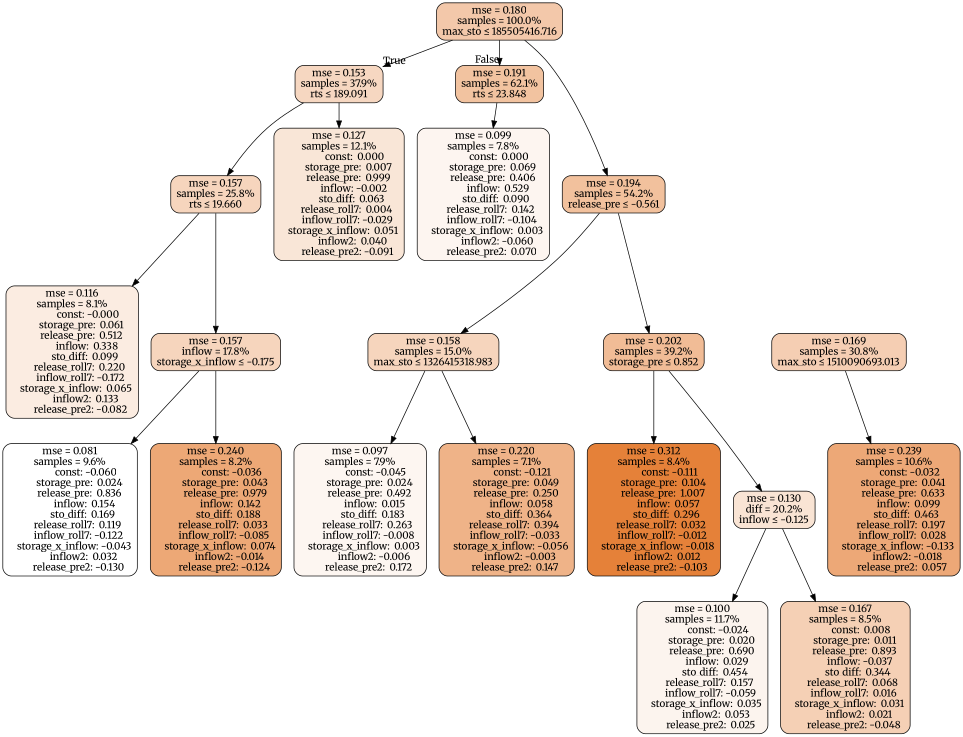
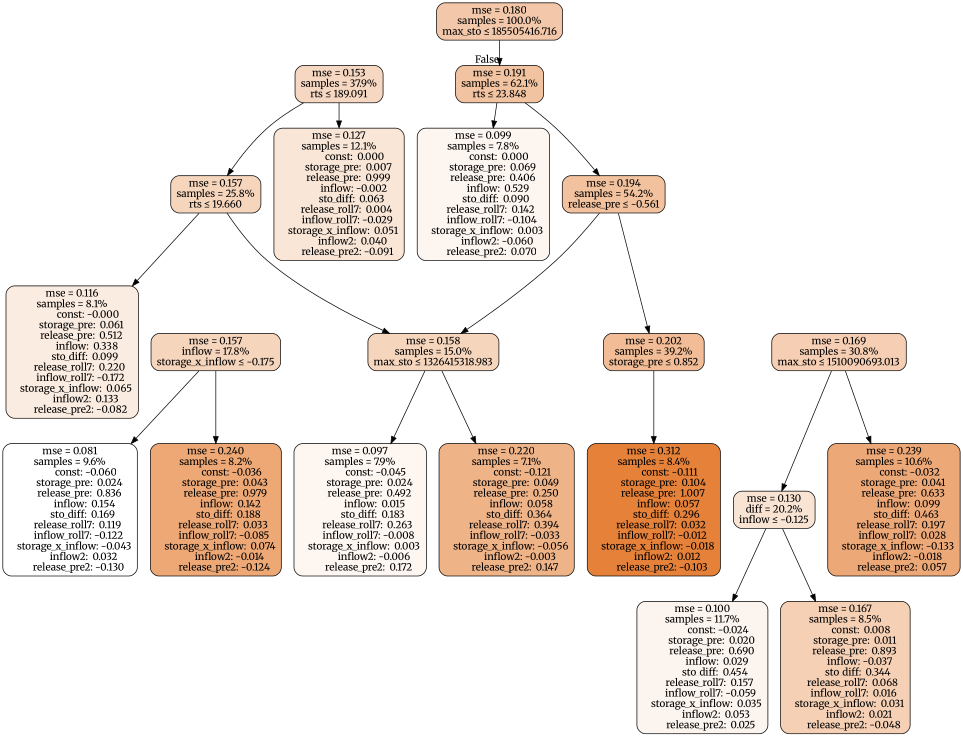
edge "mse = 0.180 samples = 100.0% max_sto ≤ 185505416.716" -> "mse = 0.153 samples = 37.9% rts ≤ 189.091": removed
edge "mse = 0.180 samples = 100.0% max_sto ≤ 185505416.716" -> "mse = 0.194 samples = 54.2% release_pre ≤ -0.561": now "mse = 0.191 samples = 62.1% rts ≤ 23.848" -> "mse = 0.194 samples = 54.2% release_pre ≤ -0.561"
edge "mse = 0.157 samples = 25.8% rts ≤ 19.660" -> "mse = 0.157 inflow = 17.8% storage_x_inflow ≤ -0.175": now "mse = 0.157 samples = 25.8% rts ≤ 19.660" -> "mse = 0.158 samples = 15.0% max_sto ≤ 1326415318.983"
edge "mse = 0.202 samples = 39.2% storage_pre ≤ 0.852" -> "mse = 0.130 diff = 20.2% inflow ≤ -0.125": now "mse = 0.169 samples = 30.8% max_sto ≤ 1510090693.013" -> "mse = 0.130 diff = 20.2% inflow ≤ -0.125"
